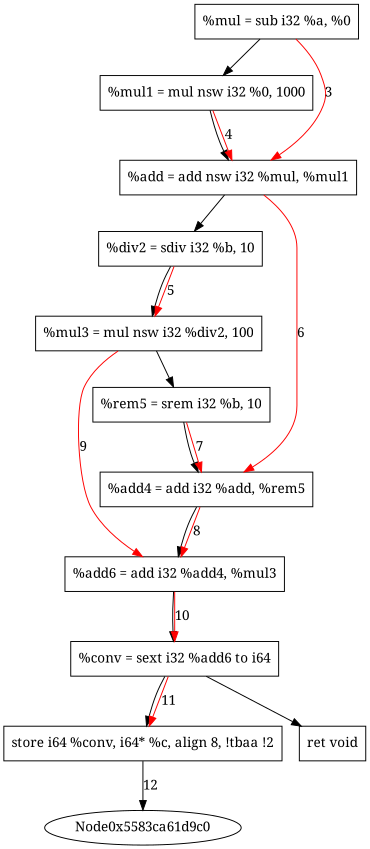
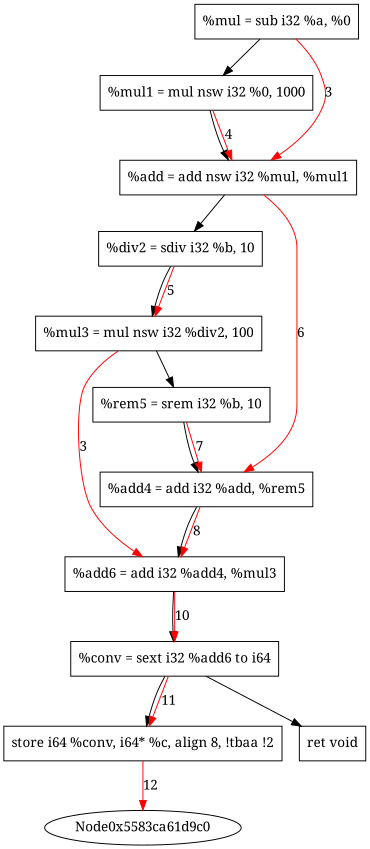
edge "%mul3 = mul nsw i32 %div2, 100" -> "%add6 = add i32 %add4, %mul3": label "9" -> "3"
edge "store i64 %conv, i64* %c, align 8, !tbaa !2" -> "Node0x5583ca61d9c0": color black -> red
